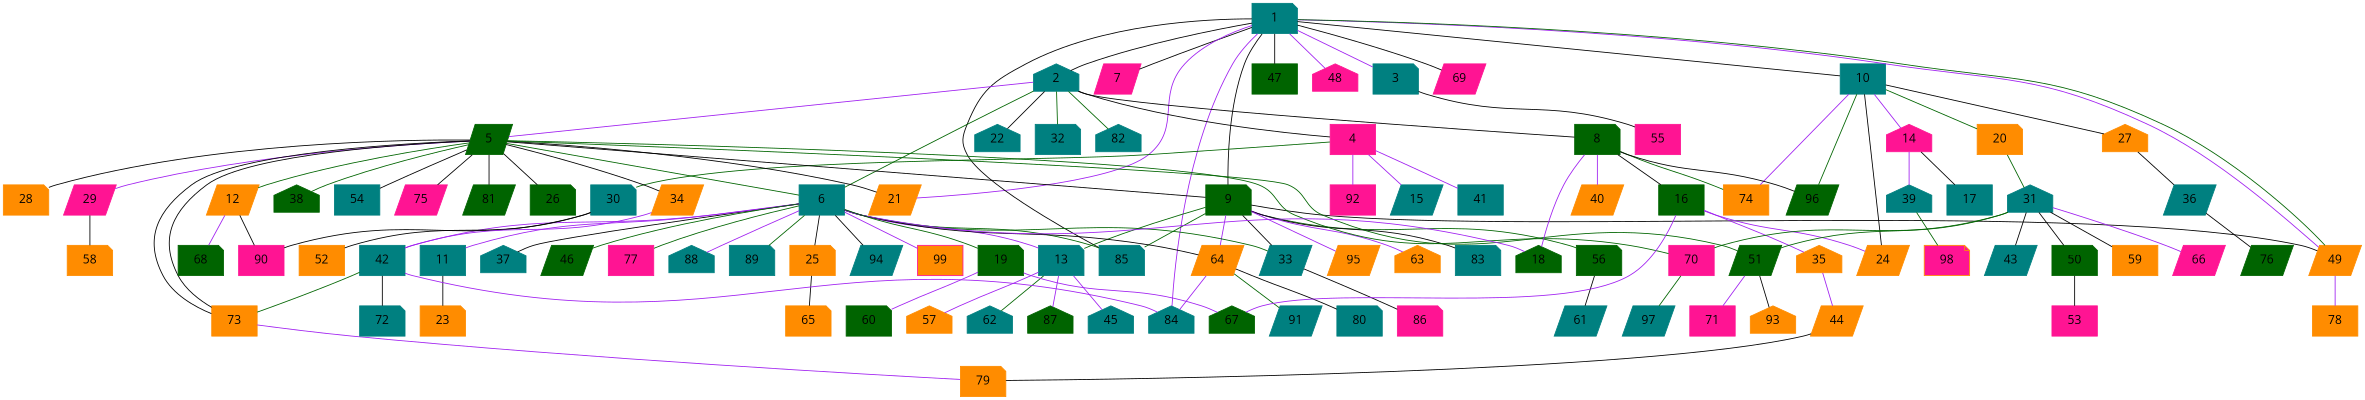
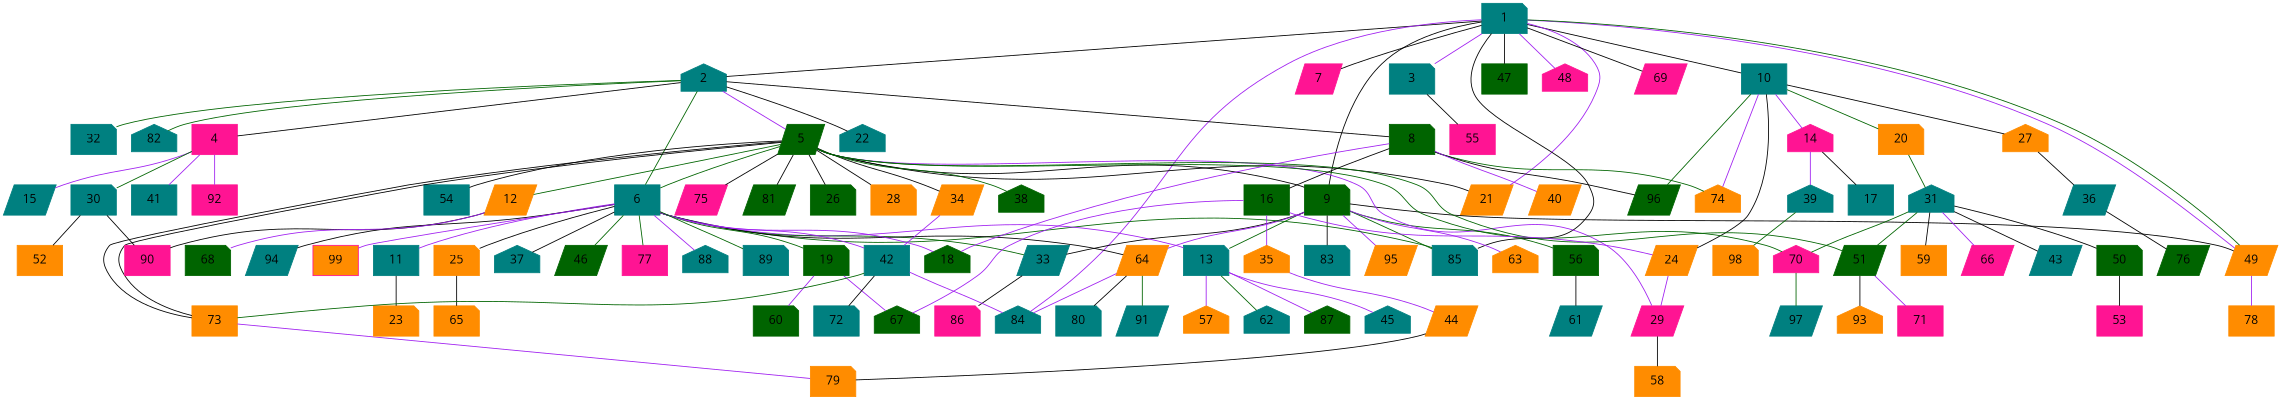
node "74": shape box -> house
node "70": shape box -> house
node "98": fillcolor deeppink -> darkorange
edge "24" -- "29": added
